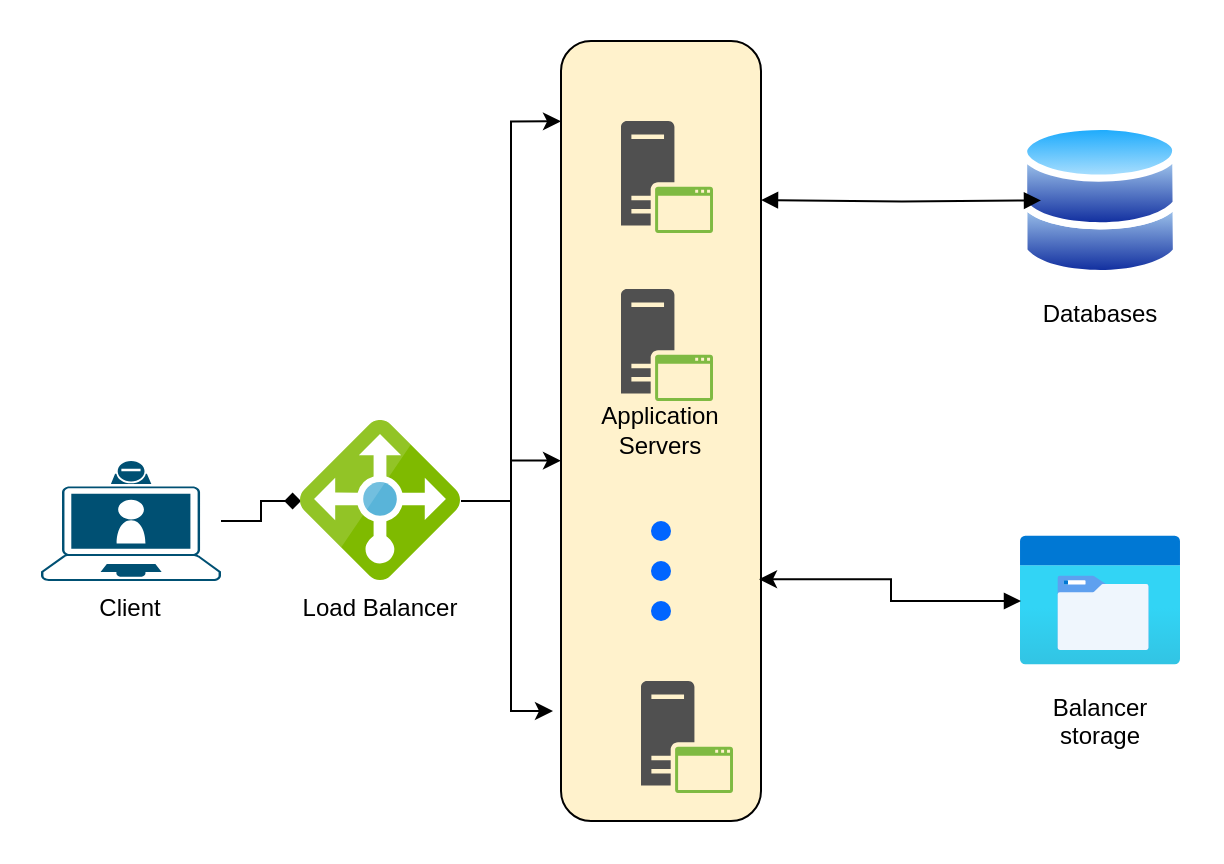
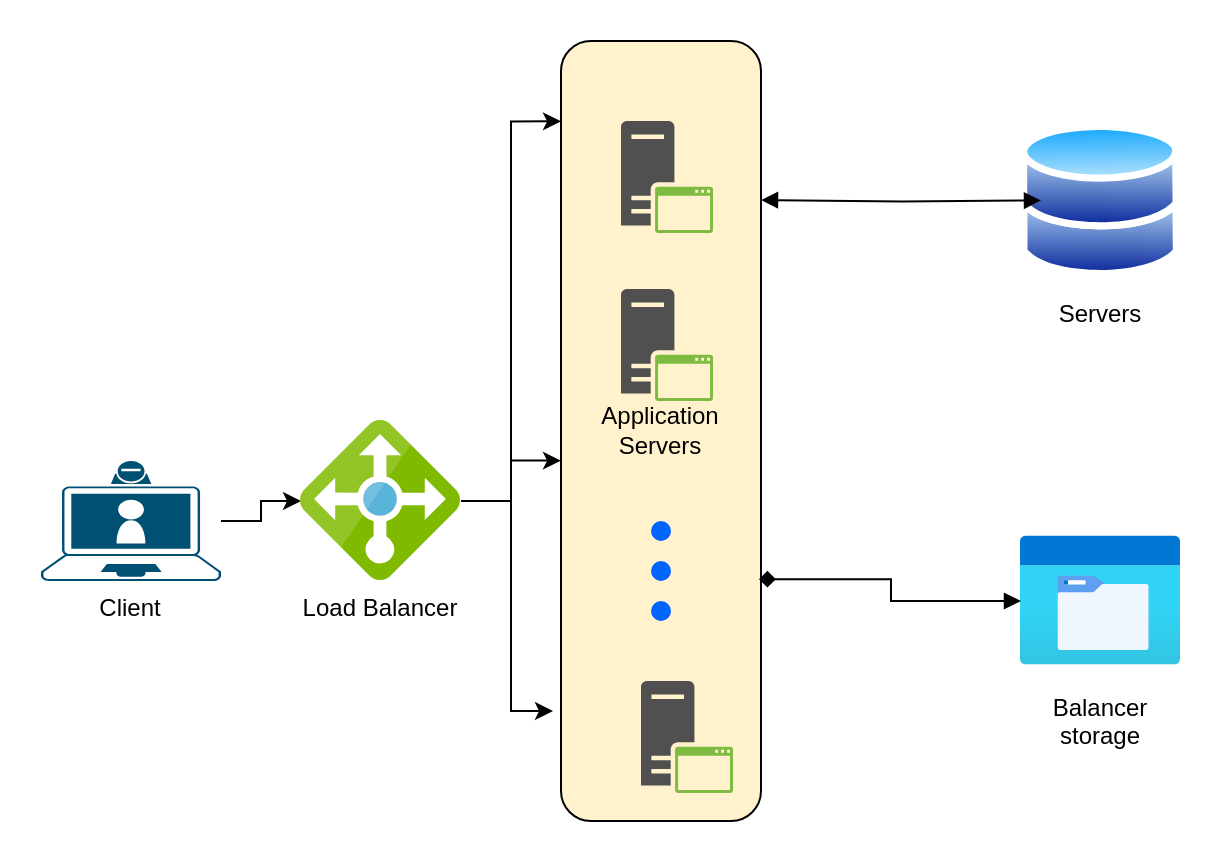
node "Databases": label "Databases" -> "Servers"
edge "Client" -> "Load Balancer": arrowhead diamond -> classic
edge "Application Servers" -- "Balancer storage": arrowhead classic -> diamond
